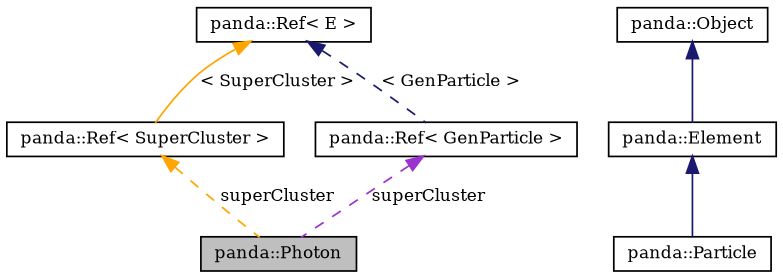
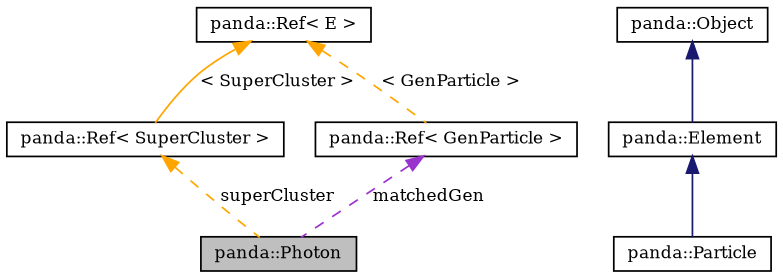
edge "panda::Ref< GenParticle >" -> "panda::Ref< E >": color midnightblue -> orange
edge "panda::Photon" -> "panda::Ref< GenParticle >": label "superCluster" -> "matchedGen"
